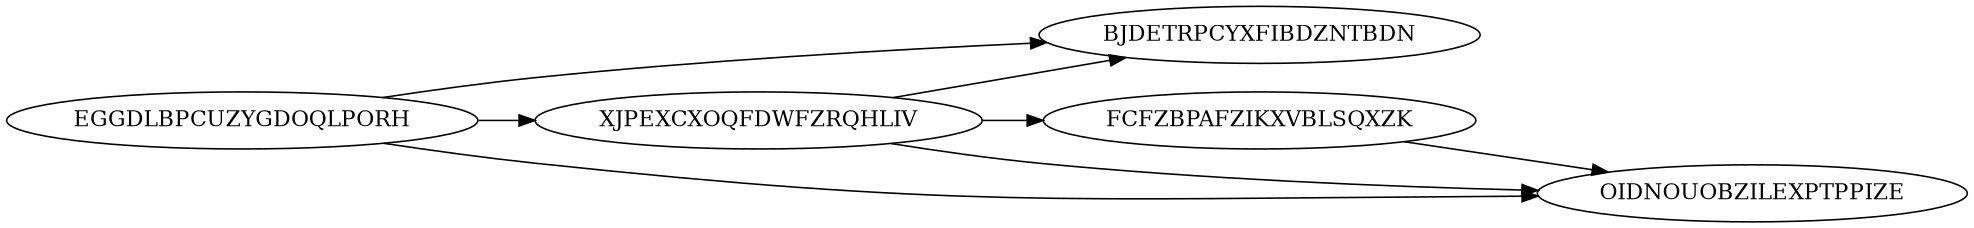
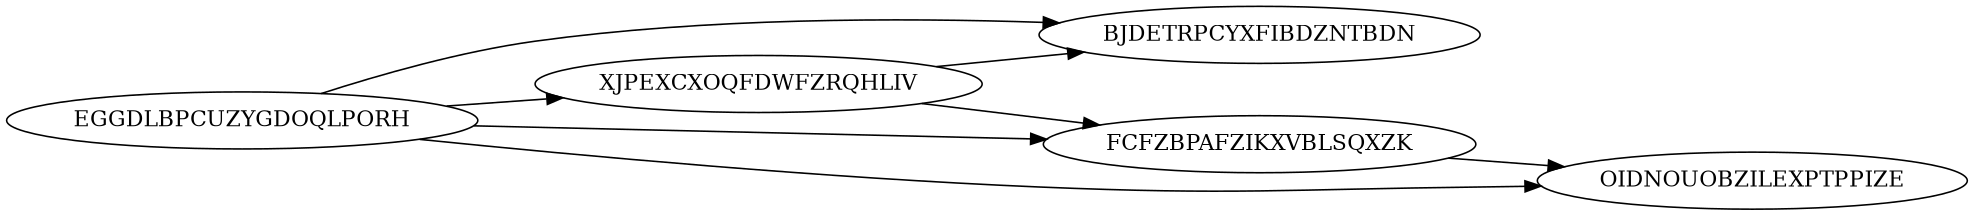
edge "EGGDLBPCUZYGDOQLPORH" -> "FCFZBPAFZIKXVBLSQXZK": added
edge "XJPEXCXOQFDWFZRQHLIV" -> "OIDNOUOBZILEXPTPPIZE": removed
